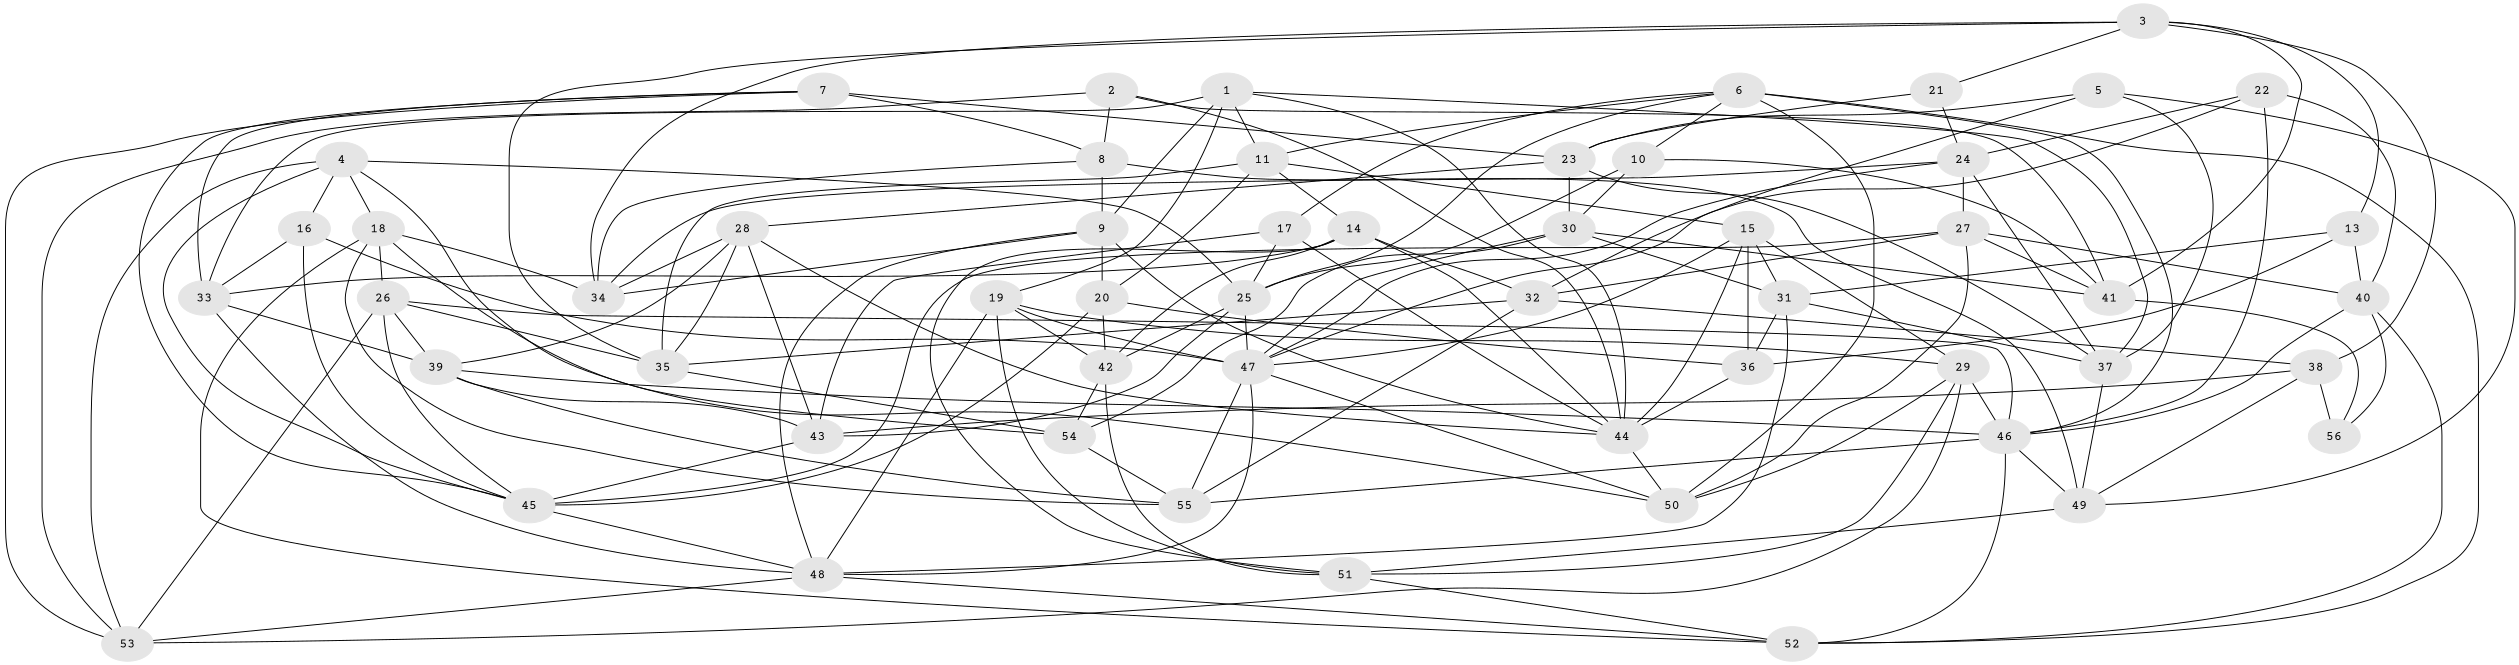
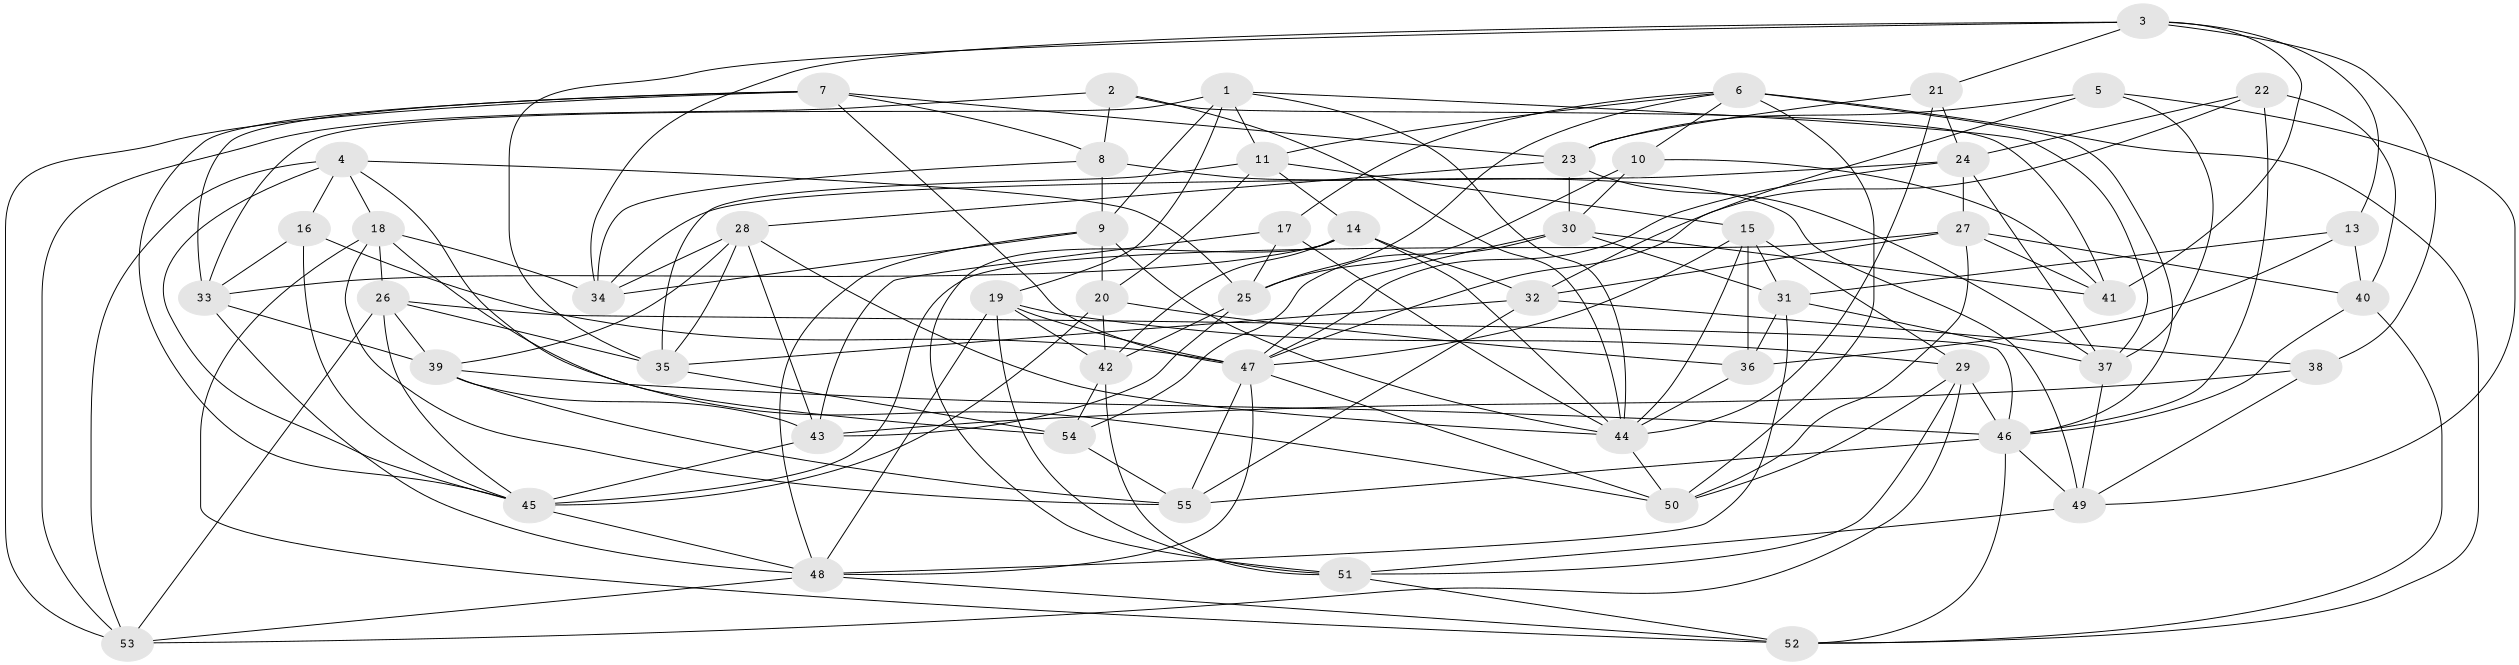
edge "21" -- "44": added
edge "25" -- "47": now "7" -- "47"
node "56": removed
